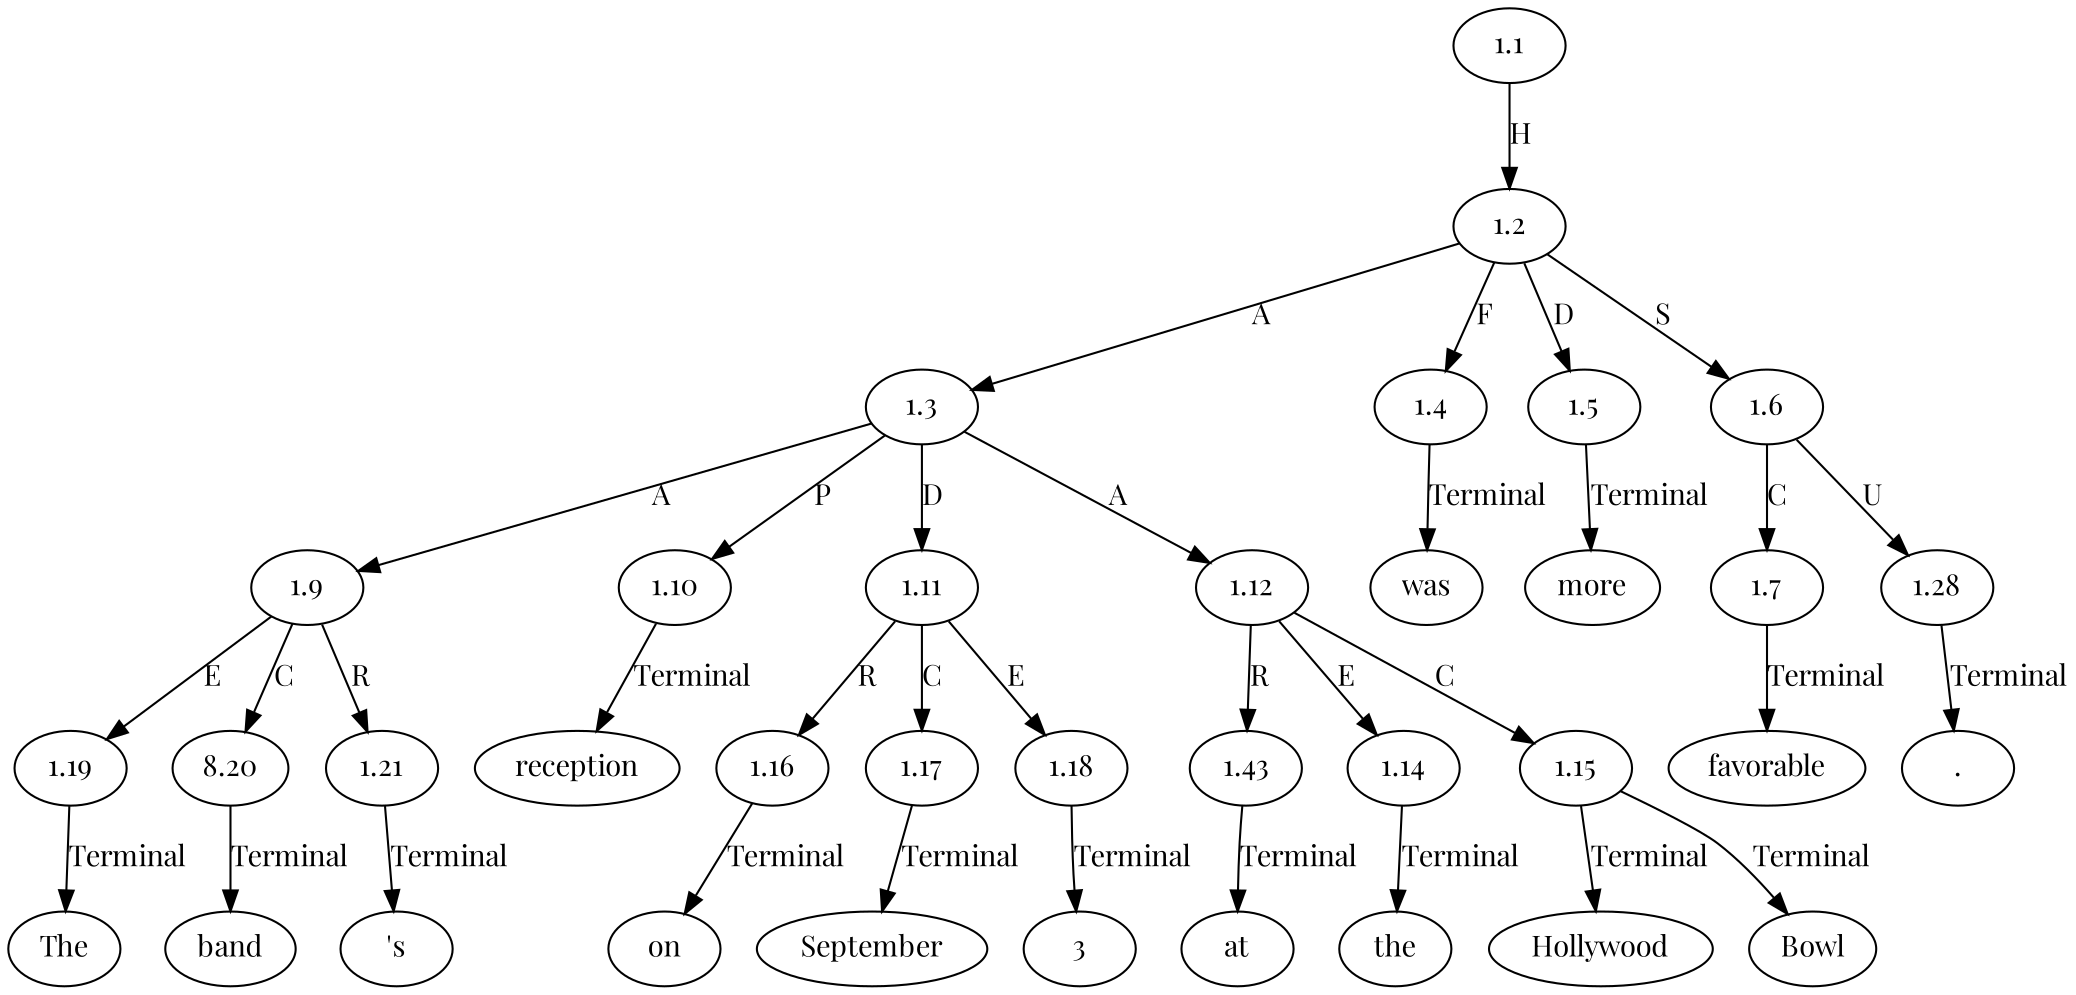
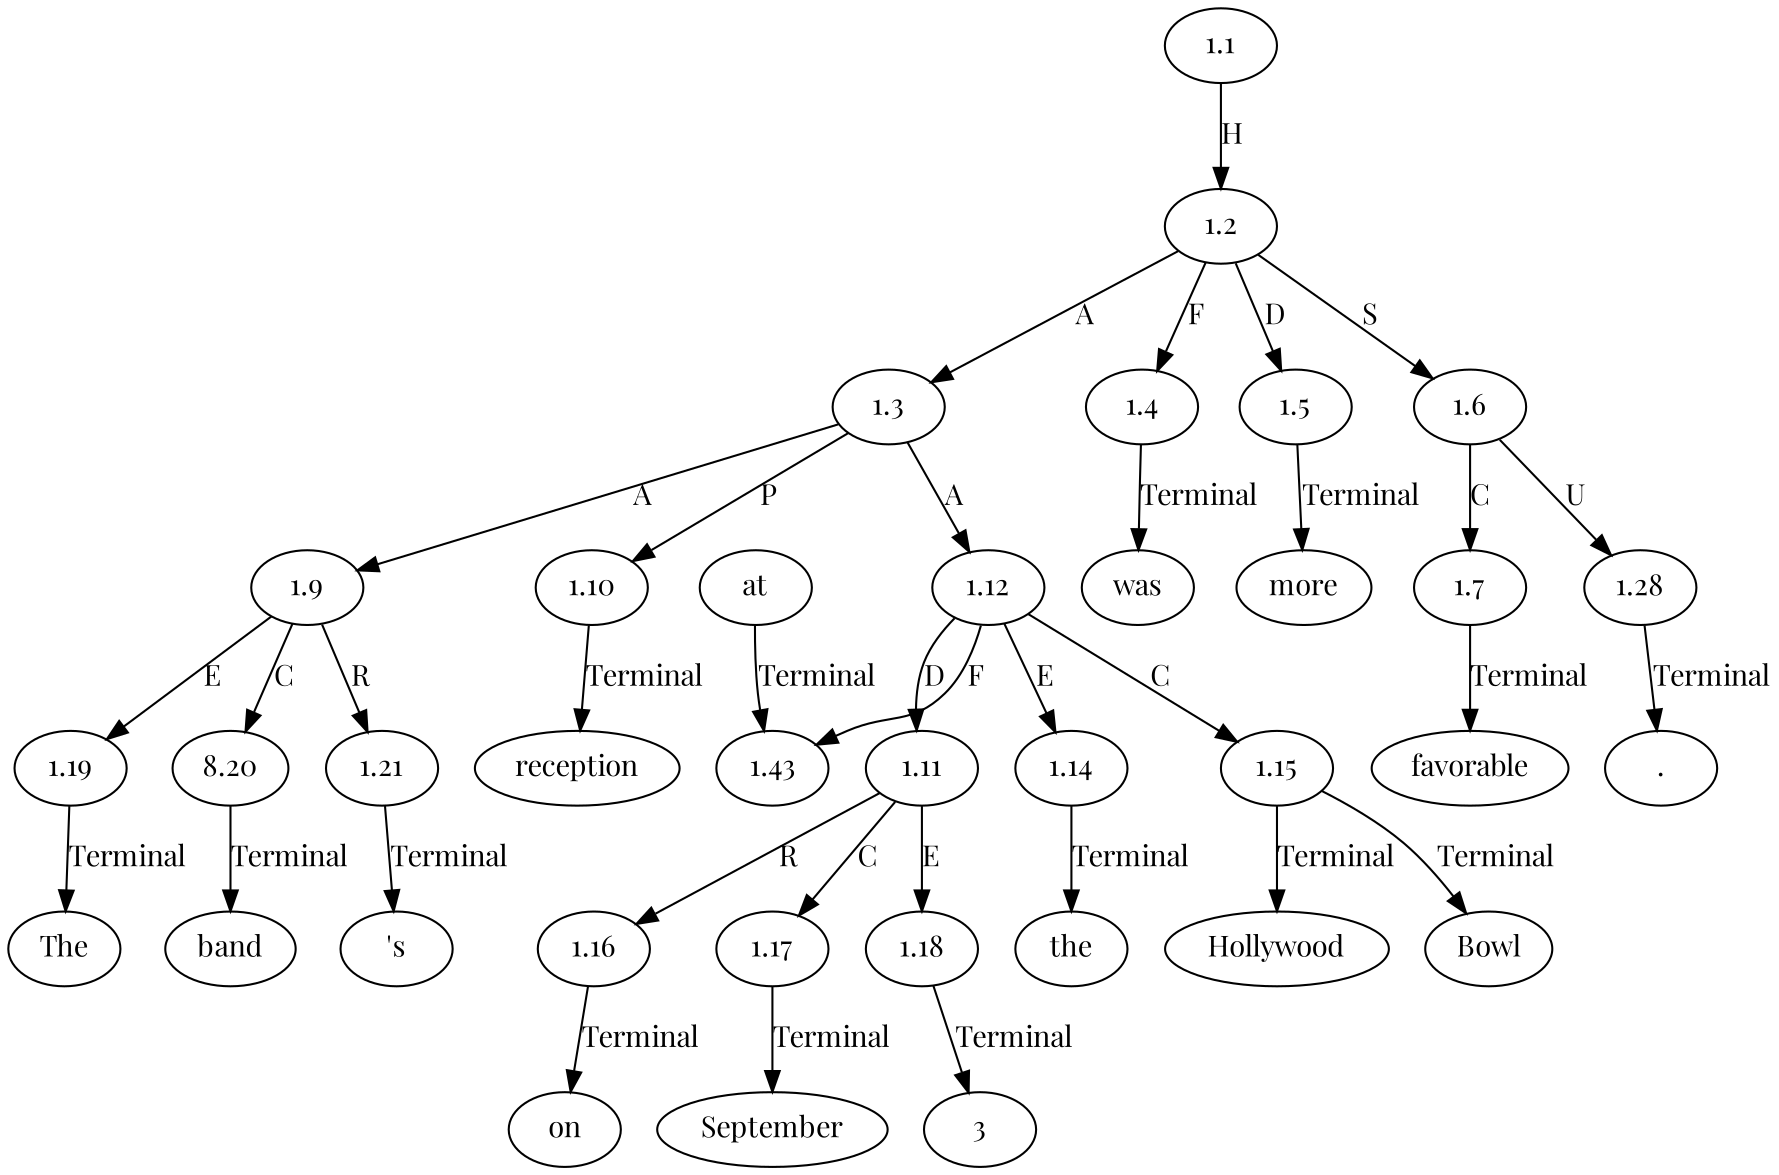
edge "1.3" -> "1.11": now "1.12" -> "1.11"
edge "1.12" -> "1.43": label "R" -> "F"
edge "1.43" -> "at": reversed
